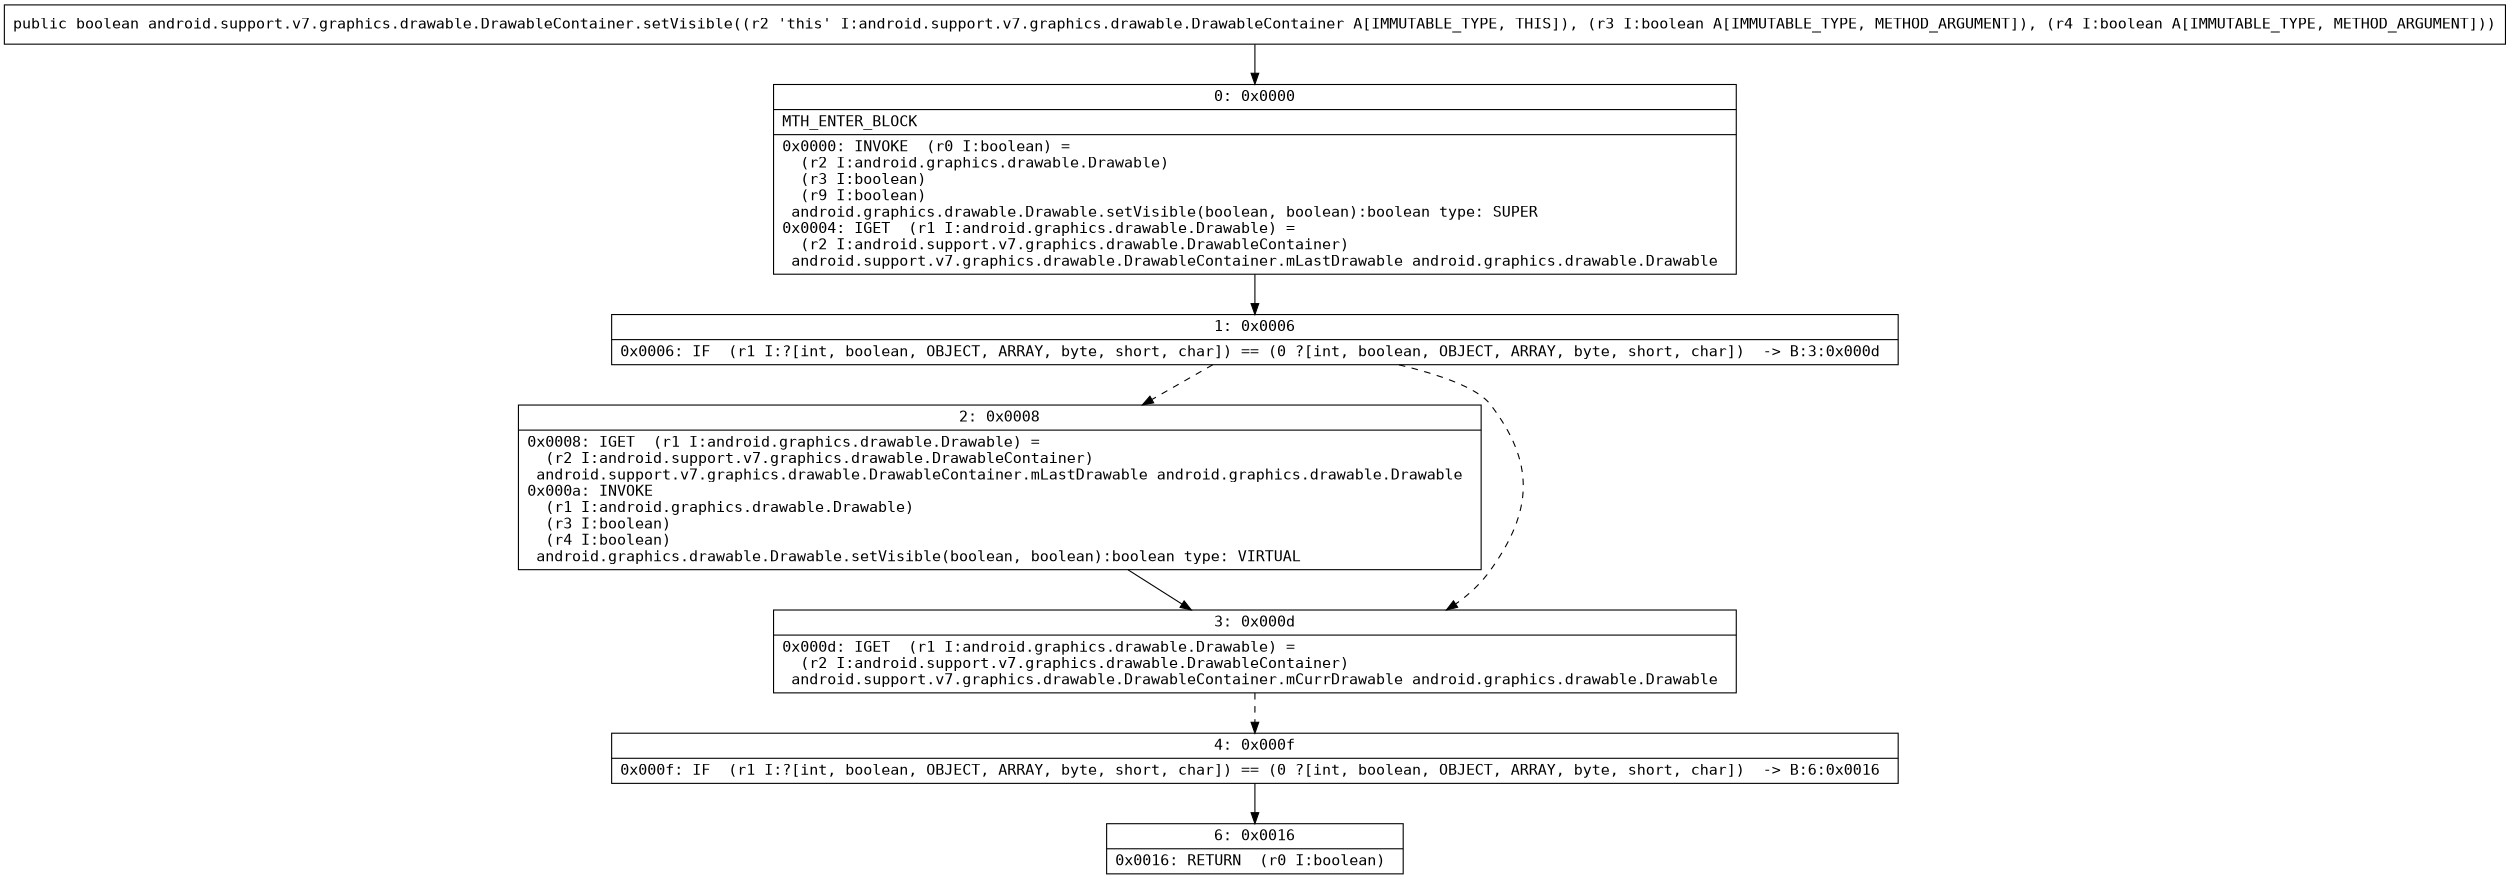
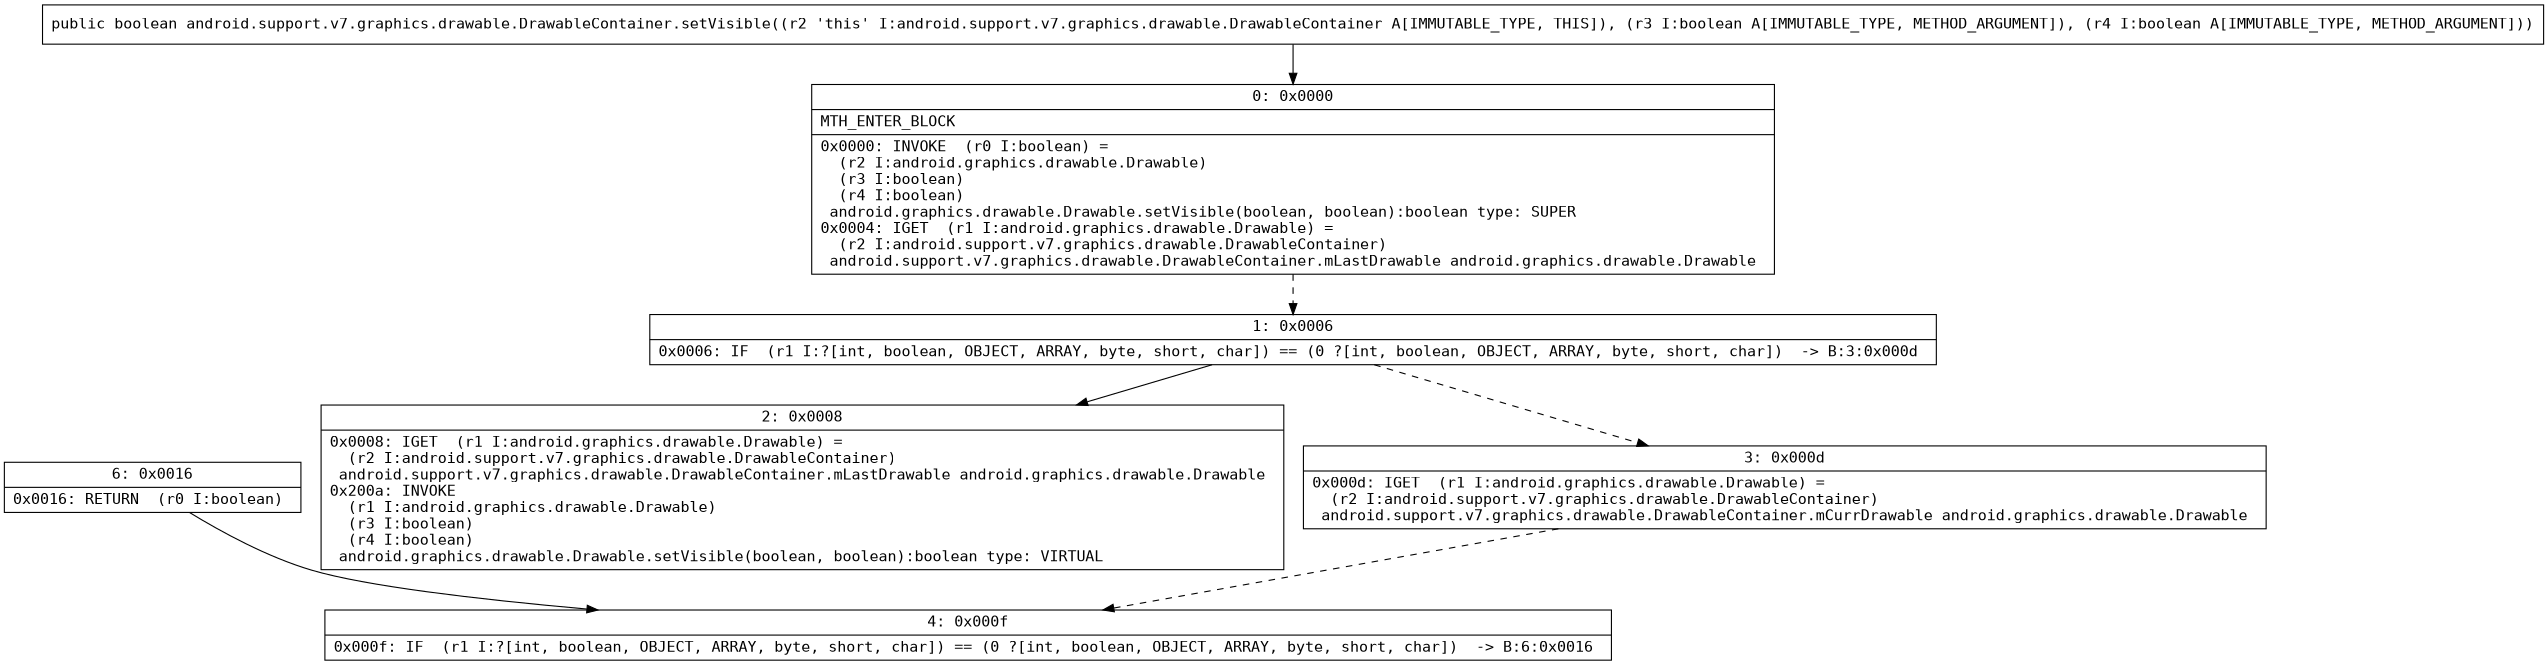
node "0: 0x0000": text "(r9 I:boolean)" -> "(r4 I:boolean)"
edge "0: 0x0000" -> "1: 0x0006": style solid -> dashed
edge "1: 0x0006" -> "2: 0x0008": style dashed -> solid
node "2: 0x0008": text "0x000a: INVOKE" -> "0x200a: INVOKE"
edge "2: 0x0008" -> "3: 0x000d": removed
edge "4: 0x000f" -> "6: 0x0016": reversed
